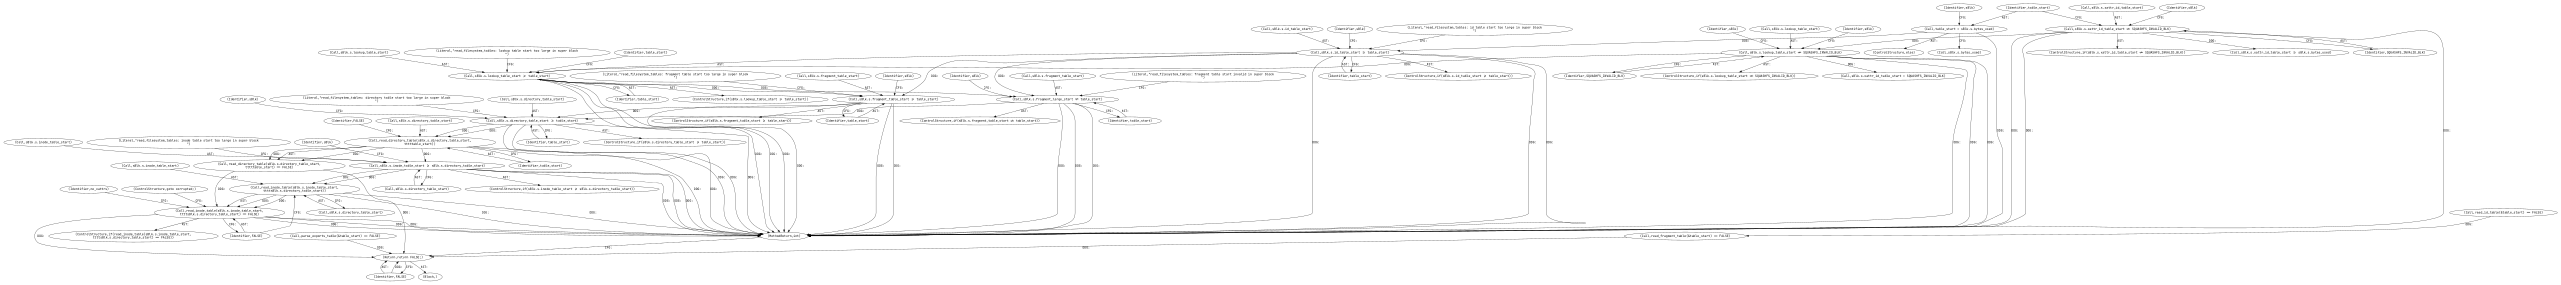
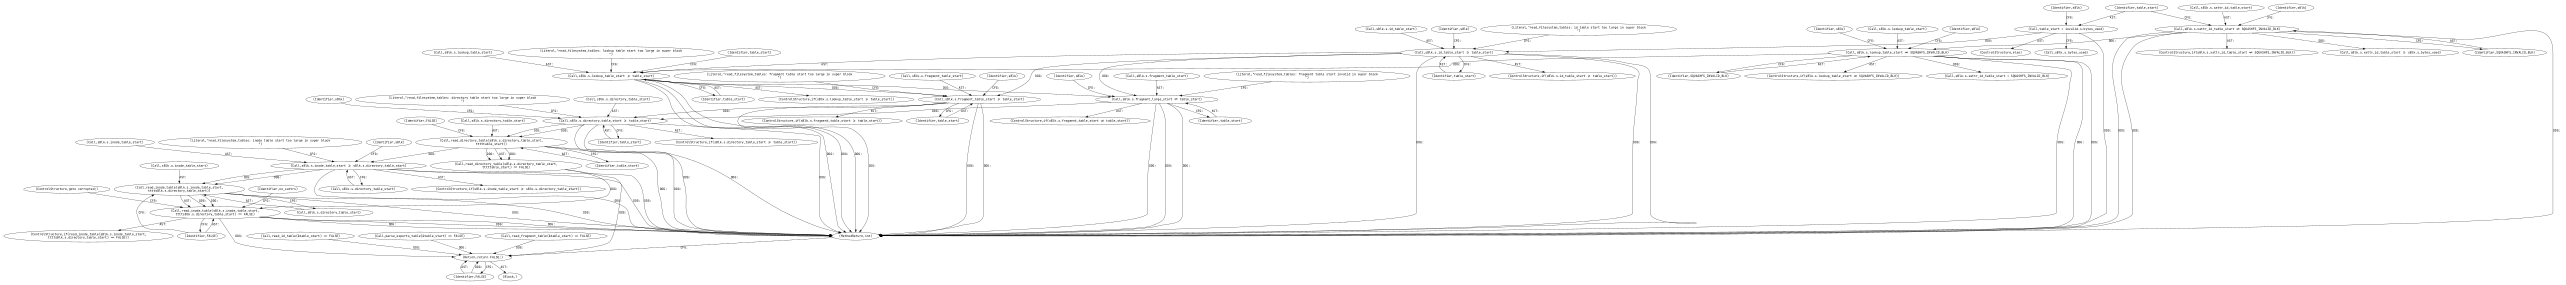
node "(Call,table_start = sBlk.s.bytes_used)": label "(Call,table_start = sBlk.s.bytes_used)" -> "(Call,table_start = invalid.s.bytes_used)"
edge "(Call,read_id_table(&table_start) == FALSE)" -> "(Call,read_fragment_table(&table_start) == FALSE)": now "(Call,read_id_table(&table_start) == FALSE)" -> "(Return,return FALSE;)"
